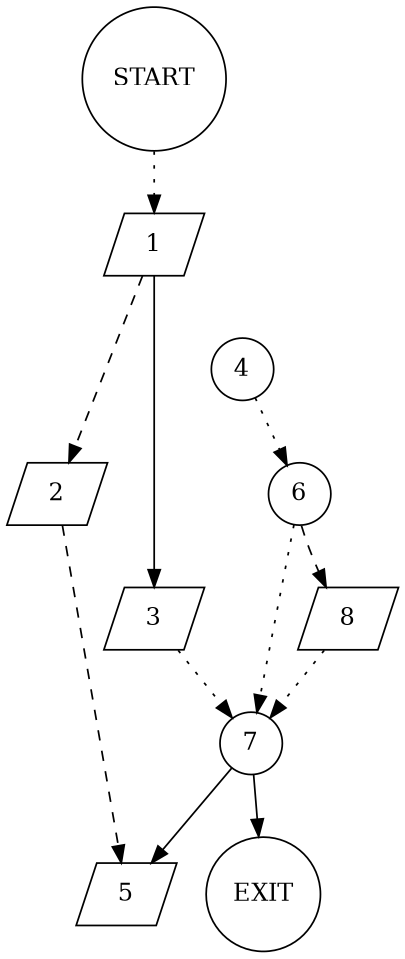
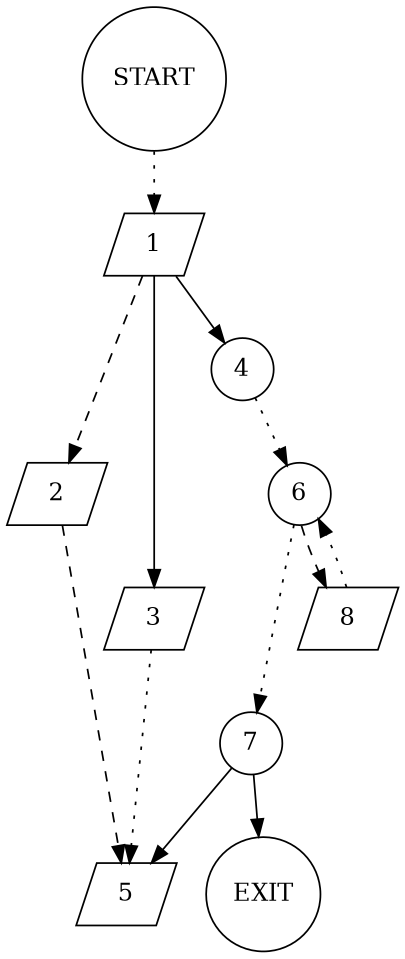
edge "1" -> "4": added
edge "3" -> "7": now "3" -> "5"
edge "8" -> "7": now "8" -> "6"
